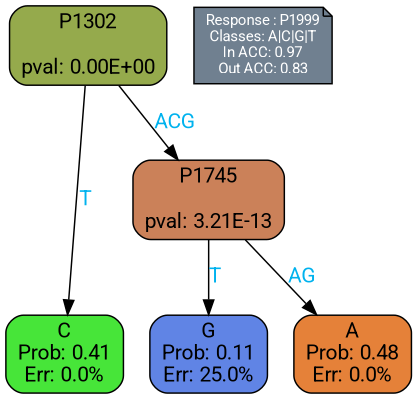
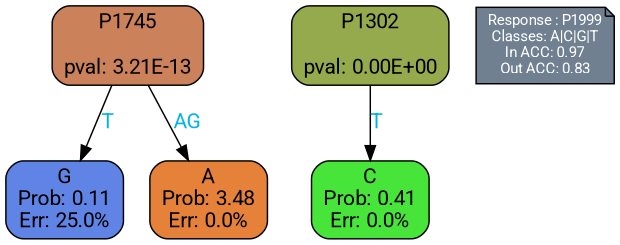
edge "P1302 pval: 0.00E+00" -> "P1745 pval: 3.21E-13": removed, label "ACG"
node "A Prob: 0.48 Err: 0.0%": label "A Prob: 0.48 Err: 0.0%" -> "A Prob: 3.48 Err: 0.0%"
